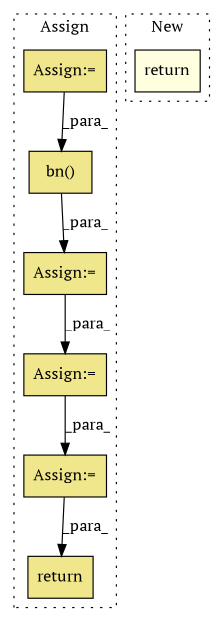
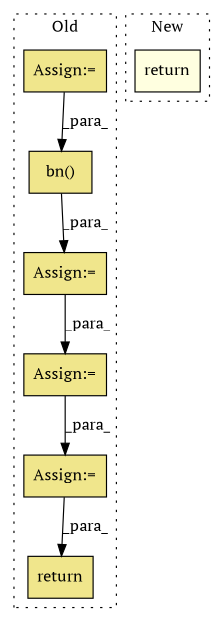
cluster "Assign": label "Assign" -> "Old"
